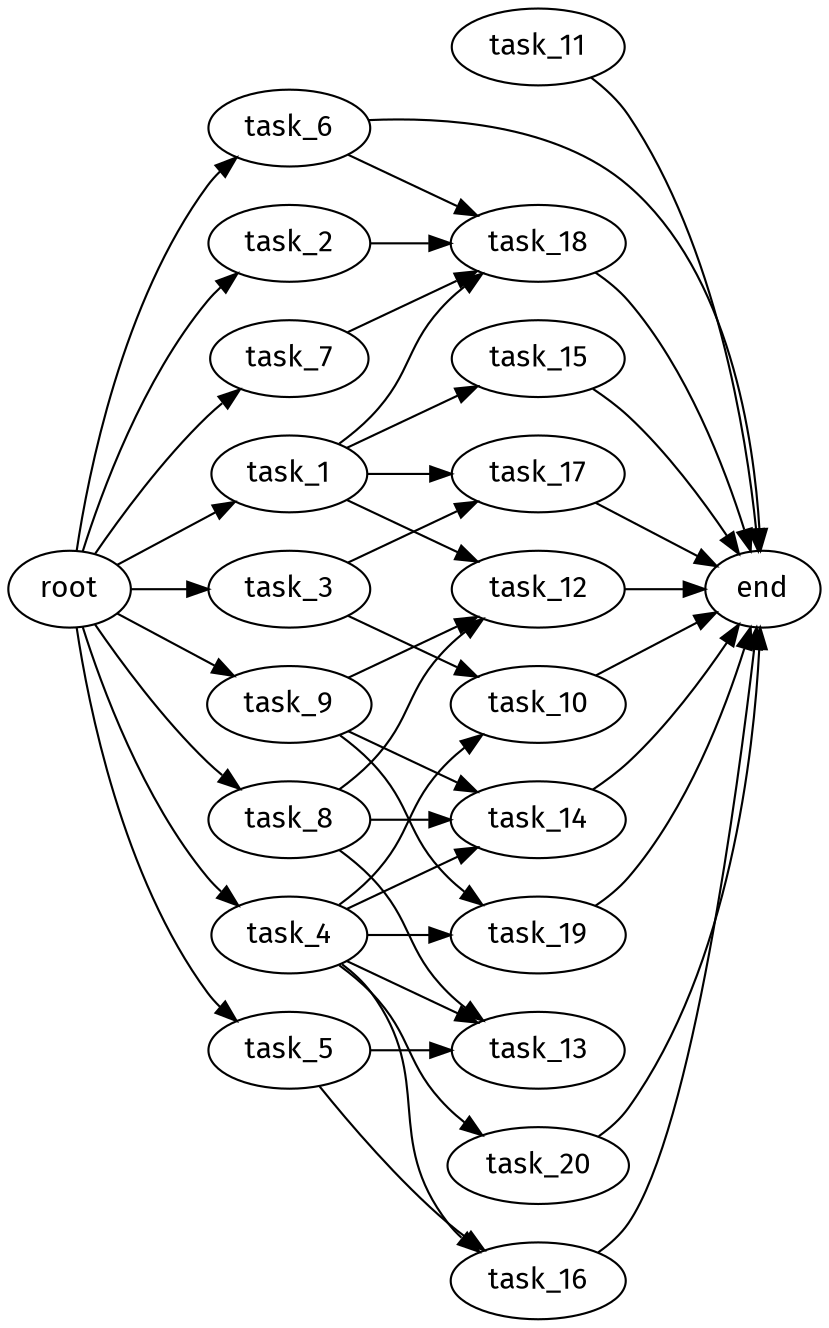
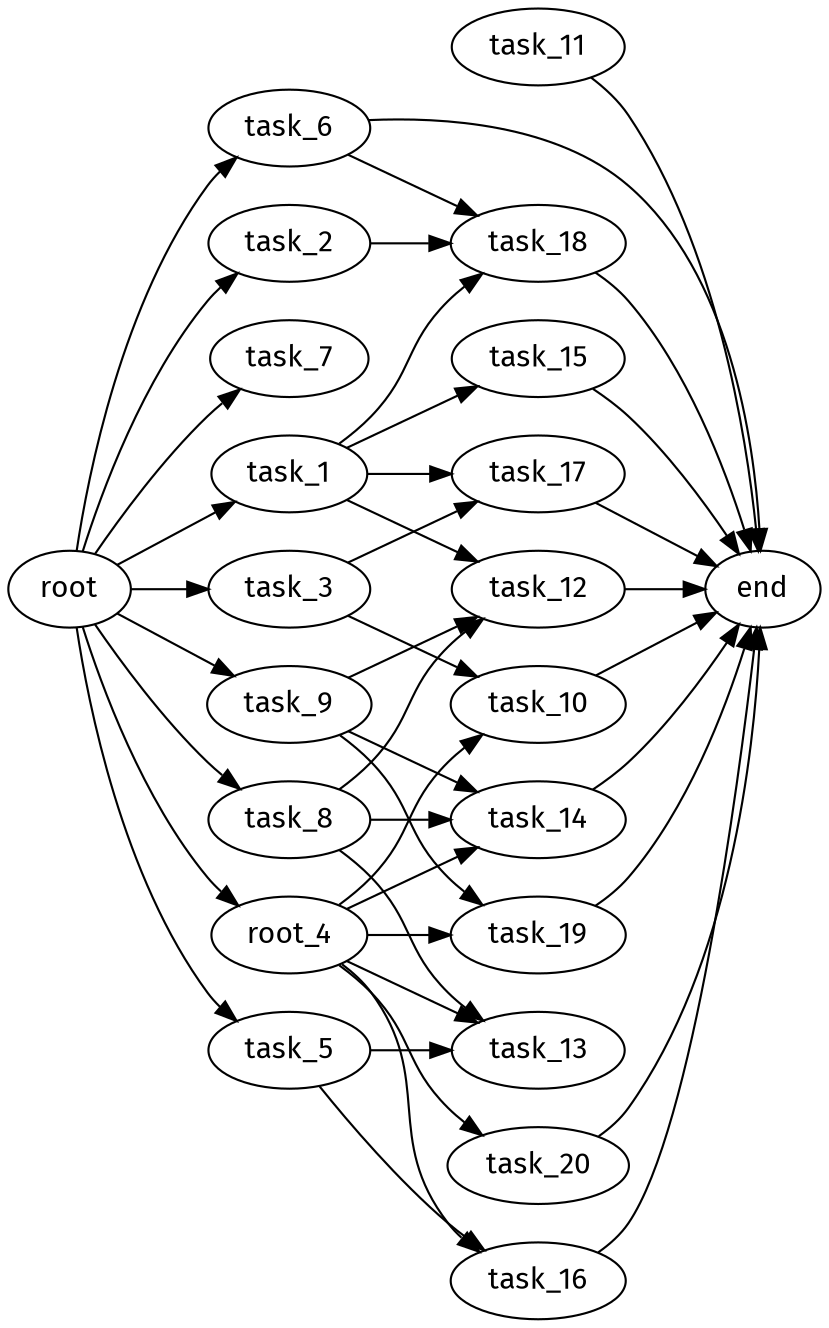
edge "task_7" -> "task_18": removed
node "task_4": label "task_4" -> "root_4"
